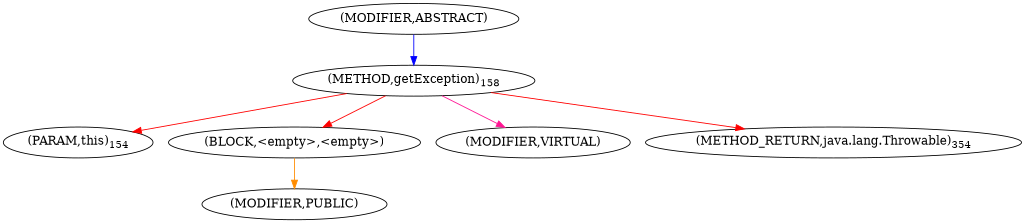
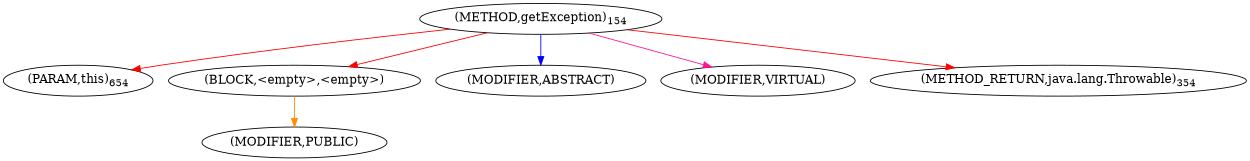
edge "(MODIFIER,ABSTRACT)" -> "(METHOD,getException)": reversed
node "(METHOD,getException)": text "158" -> "154"
node "(PARAM,this)": text "154" -> "654"
